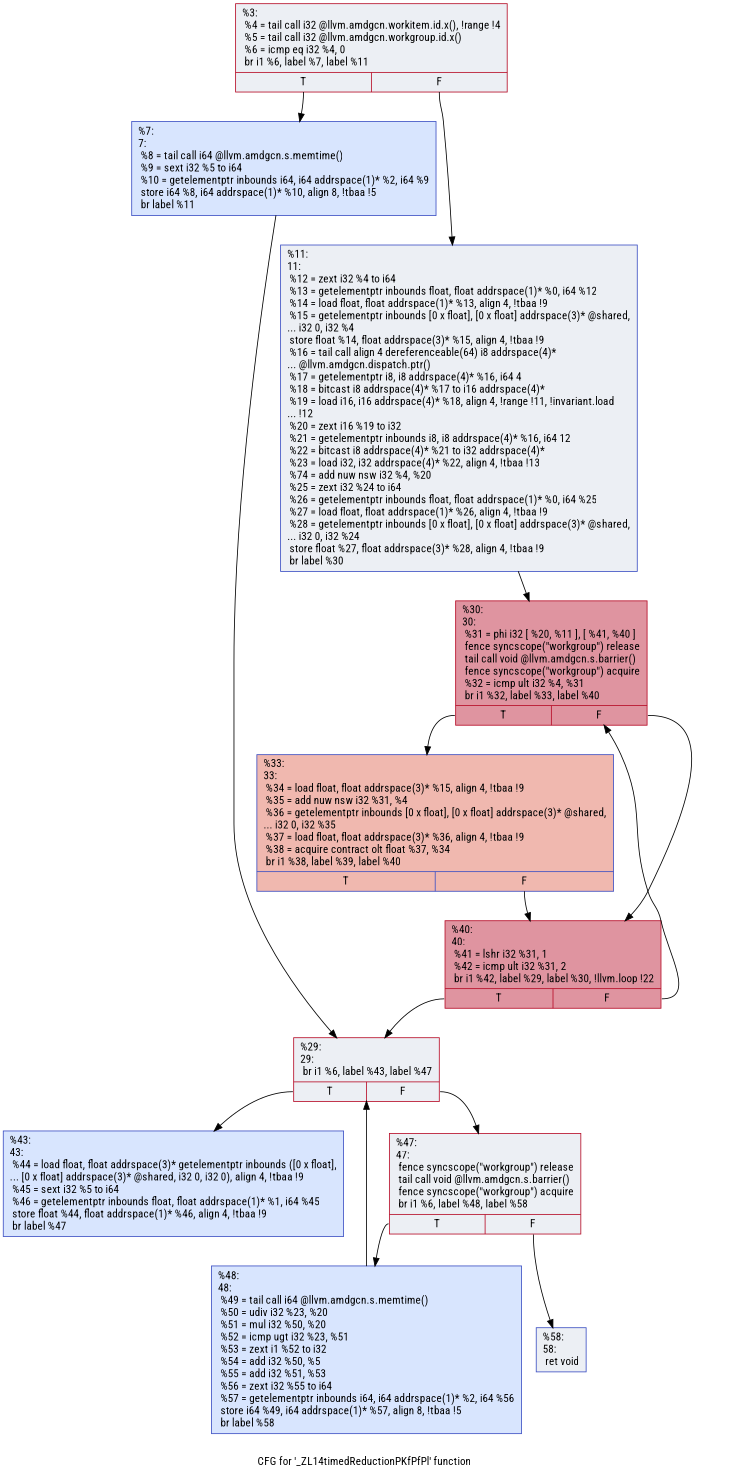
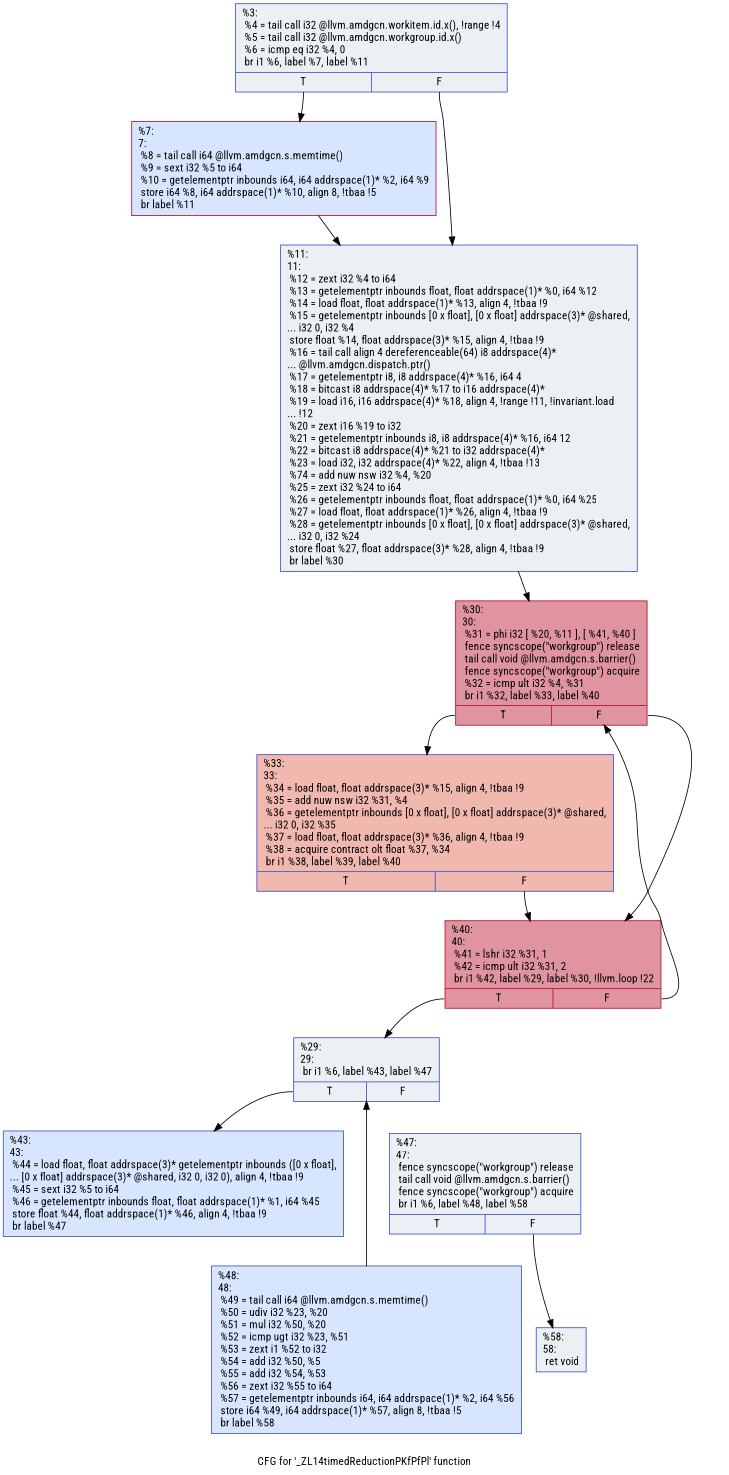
node "%3:": color #b70d28ff -> #3d50c3ff
node "%7:": color #3d50c3ff -> #b70d28ff
edge "%7:" -> "%29:": now "%7:" -> "%11:"
node "%29:": color #b70d28ff -> #3d50c3ff
edge "%29:" -> "%47:": removed
node "%47:": color #b70d28ff -> #3d50c3ff
edge "%47:" -> "%48:": removed
node "%48:": text "%55 = add i32 %51, %53" -> "%55 = add i32 %54, %53"
